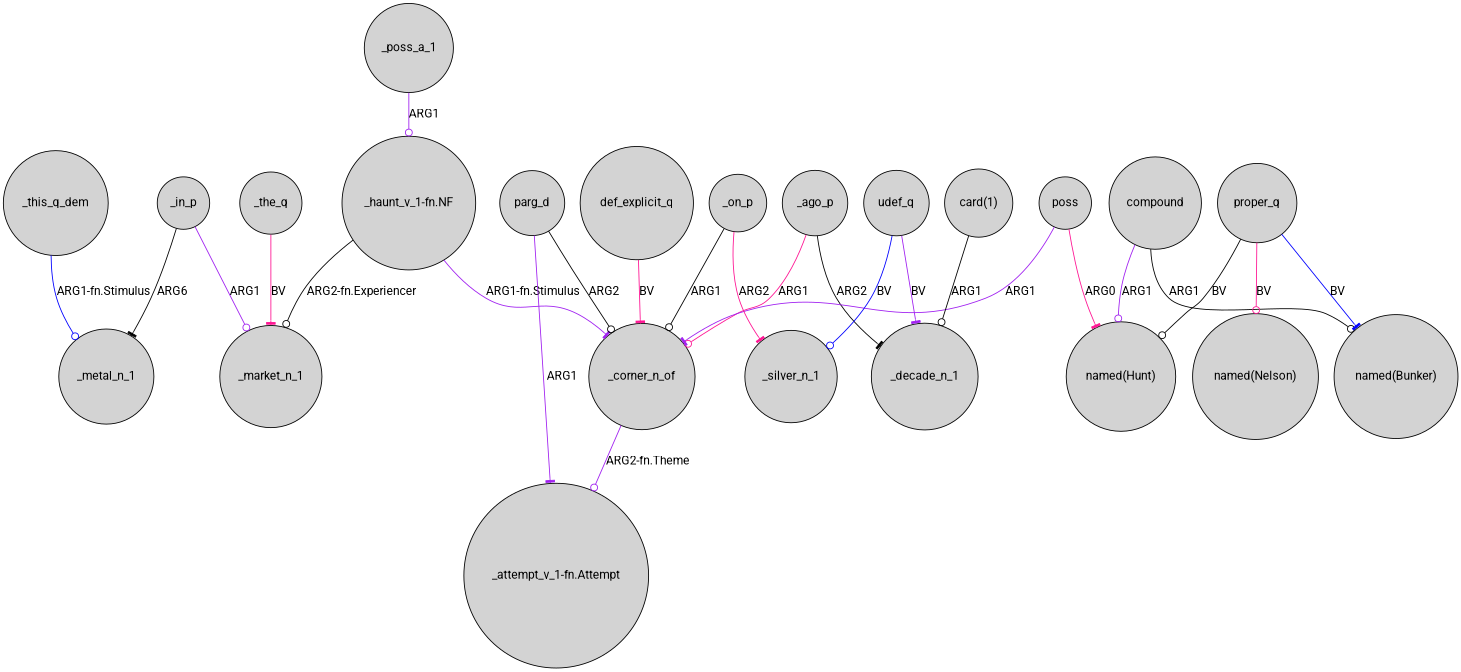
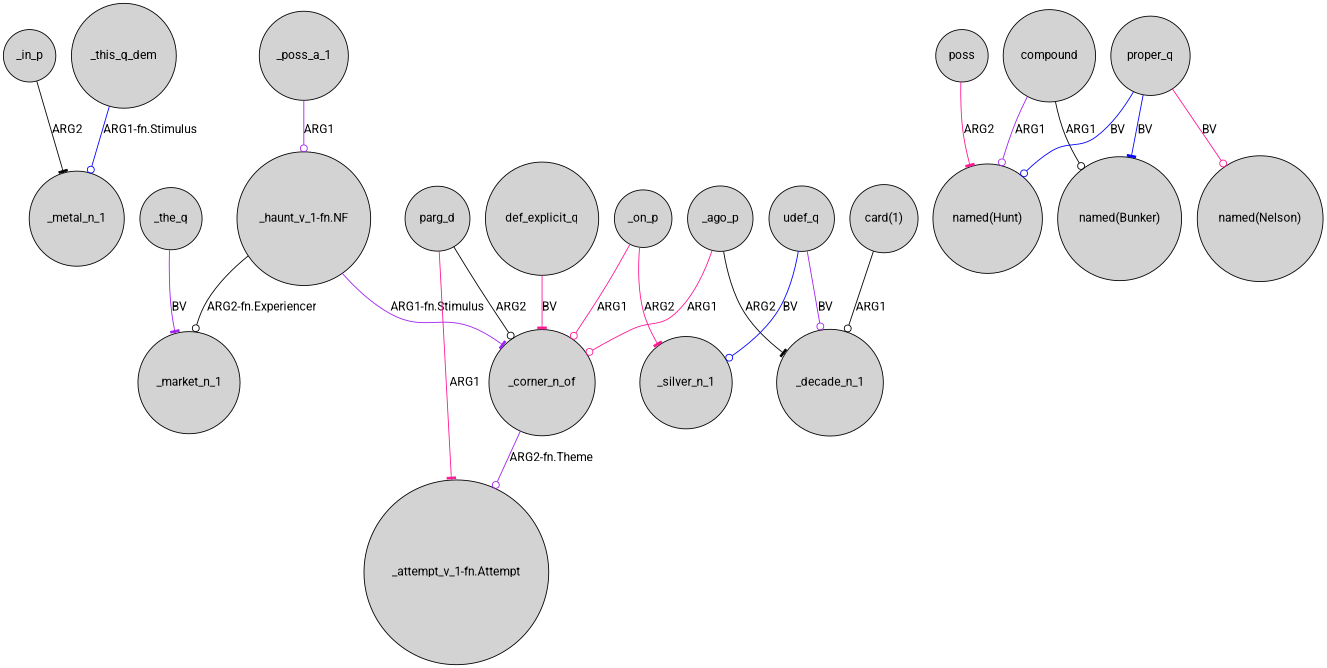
edge "_in_p" -> "_market_n_1": removed, label "ARG1"
edge "_on_p" -> "_corner_n_of": color black -> deeppink
edge "_the_q" -> "_market_n_1": color deeppink -> purple
edge "udef_q" -> "_decade_n_1": arrowhead tee -> odot
edge "proper_q" -> "named(Hunt)": color black -> blue
edge "_in_p" -> "_metal_n_1": label "ARG6" -> "ARG2"
edge "poss" -> "named(Hunt)": label "ARG0" -> "ARG2"
edge "poss" -> "_corner_n_of": removed, label "ARG1"
edge "parg_d" -> "_attempt_v_1-fn.Attempt": color purple -> deeppink
